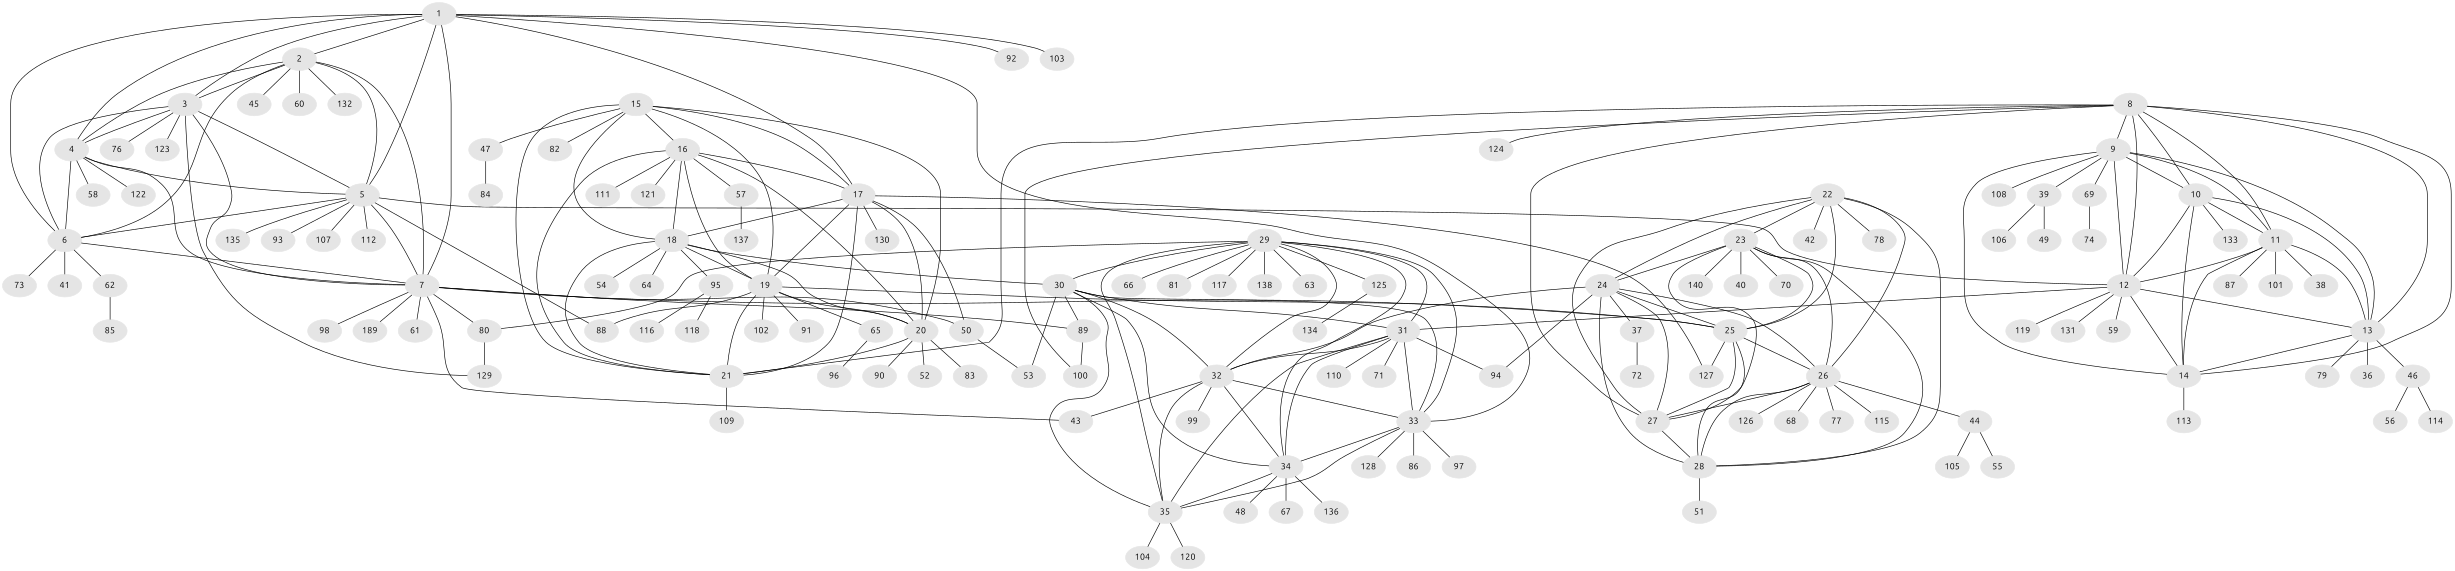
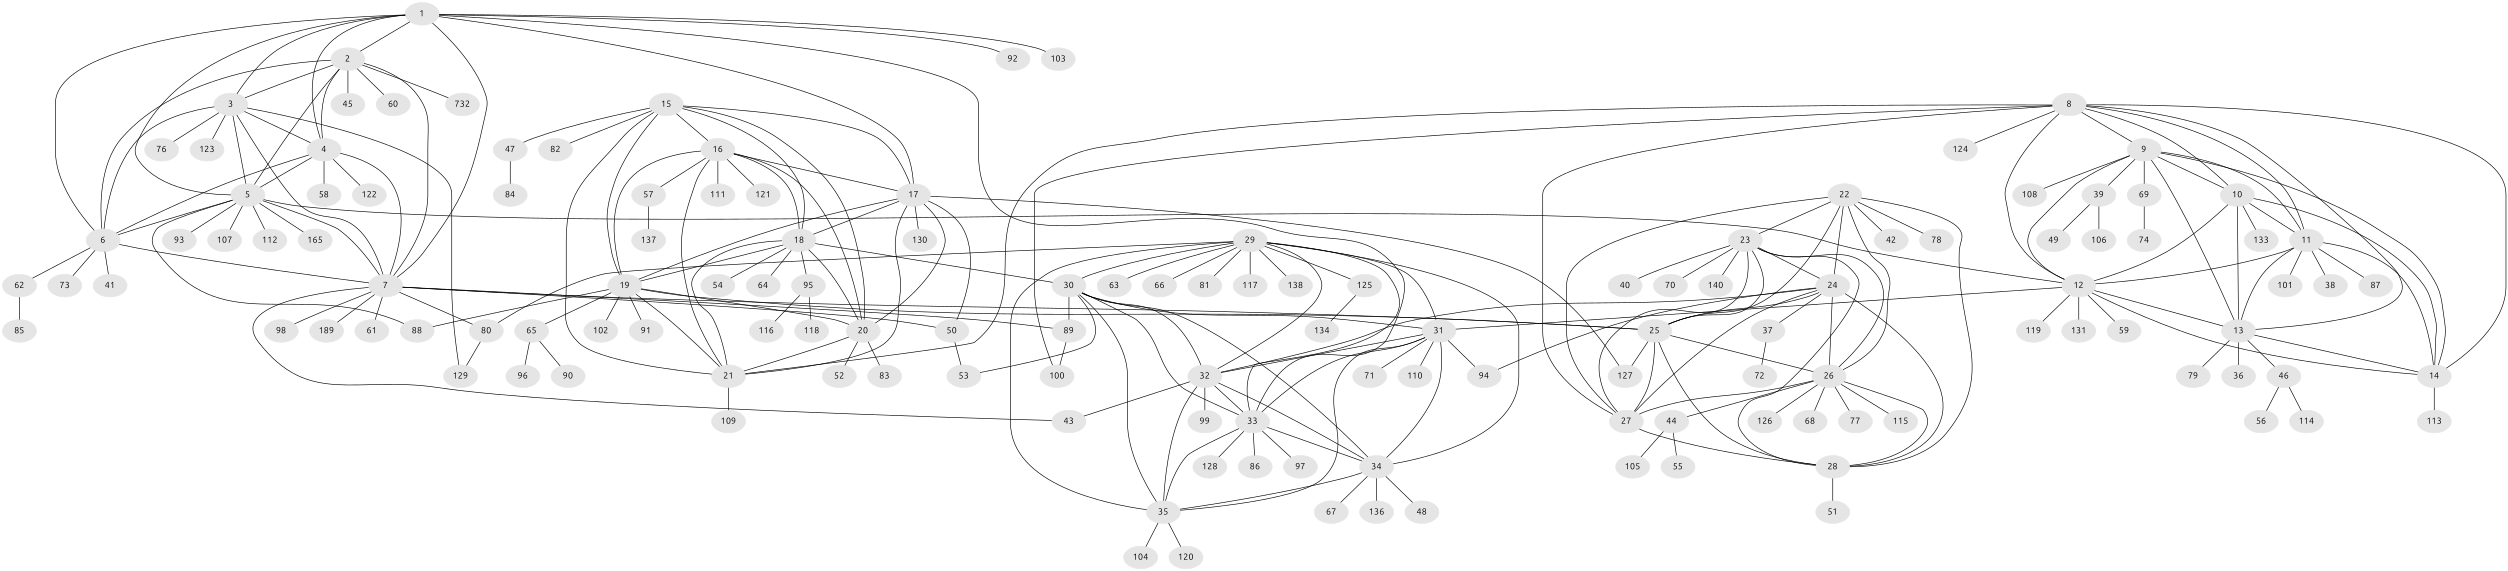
node "132": label "132" -> "732"
node "135": label "135" -> "165"
edge "20" -- "90": now "65" -- "90"
